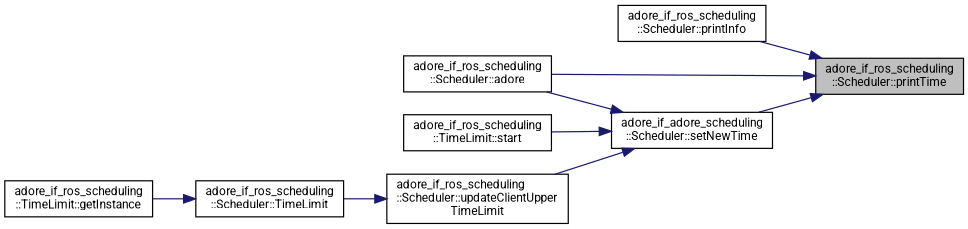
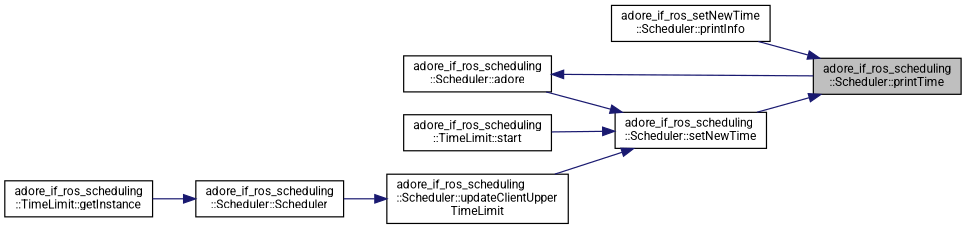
node "adore_if_ros_scheduling ::Scheduler::printInfo": label "adore_if_ros_scheduling ::Scheduler::printInfo" -> "adore_if_ros_setNewTime ::Scheduler::printInfo"
edge "adore_if_ros_scheduling ::Scheduler::adore" -> "adore_if_ros_scheduling ::Scheduler::printTime": reversed
node "adore_if_adore_scheduling ::Scheduler::setNewTime": label "adore_if_adore_scheduling ::Scheduler::setNewTime" -> "adore_if_ros_scheduling ::Scheduler::setNewTime"
node "adore_if_ros_scheduling ::Scheduler::TimeLimit": label "adore_if_ros_scheduling ::Scheduler::TimeLimit" -> "adore_if_ros_scheduling ::Scheduler::Scheduler"
